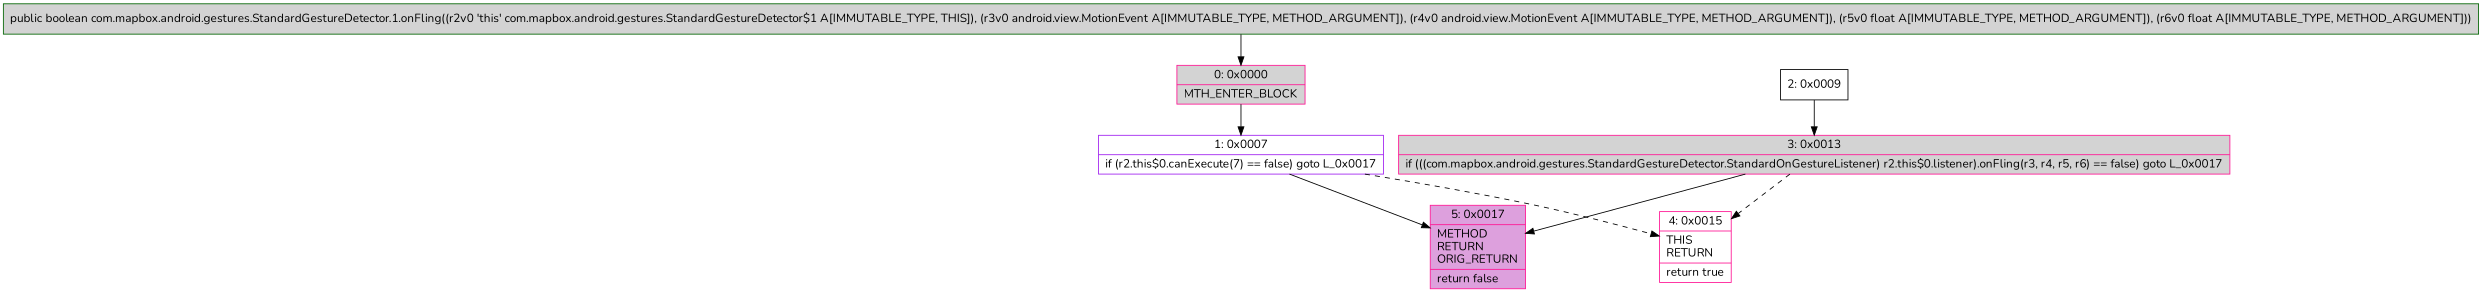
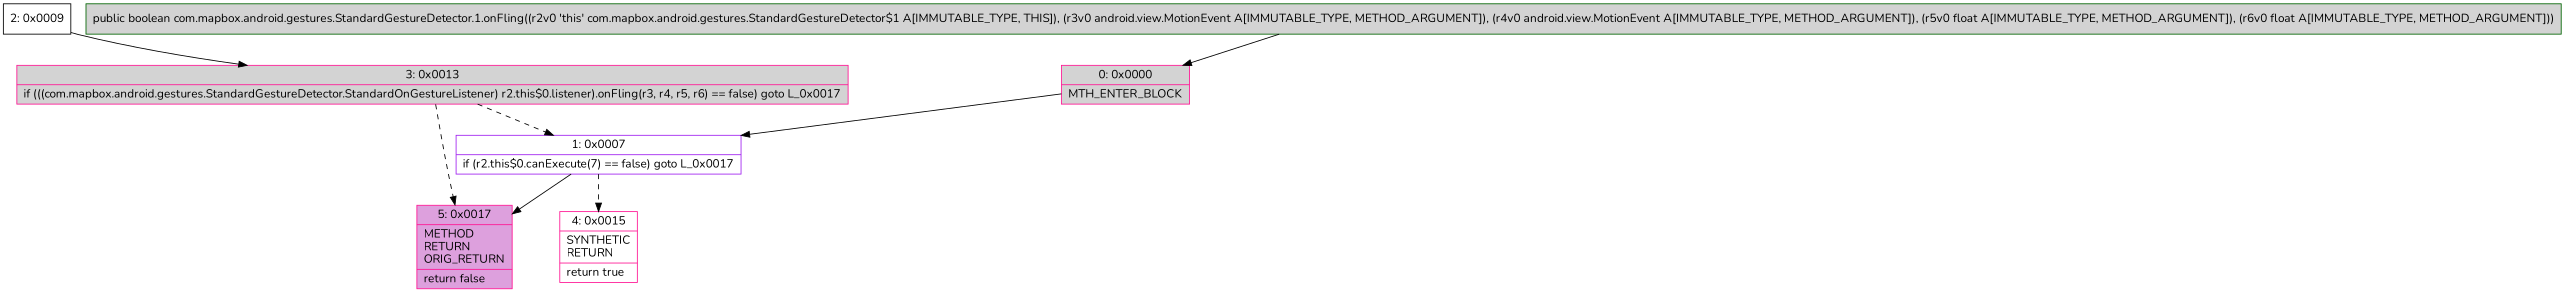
edge "3: 0x0013" -> "4: 0x0015": now "3: 0x0013" -> "1: 0x0007"
edge "3: 0x0013" -> "5: 0x0017": style solid -> dashed
node "4: 0x0015": text "THIS" -> "SYNTHETIC"
